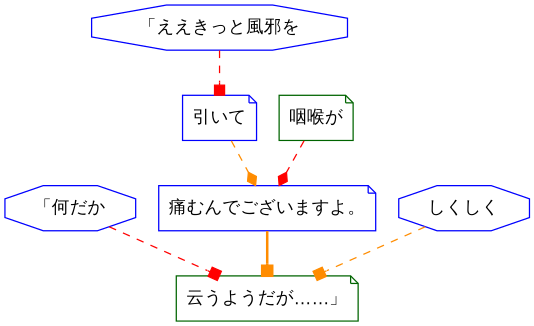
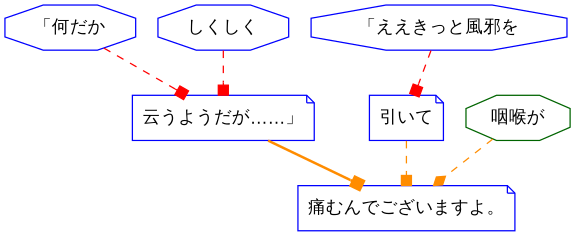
node "咽喉が": shape note -> octagon
edge "引いて" -> "痛むんでございますよ。": arrowhead diamond -> box
edge "咽喉が" -> "痛むんでございますよ。": color red -> darkorange
edge "痛むんでございますよ。" -> "云うようだが……」": reversed
edge "しくしく" -> "云うようだが……」": color darkorange -> red
node "云うようだが……」": color darkgreen -> blue
